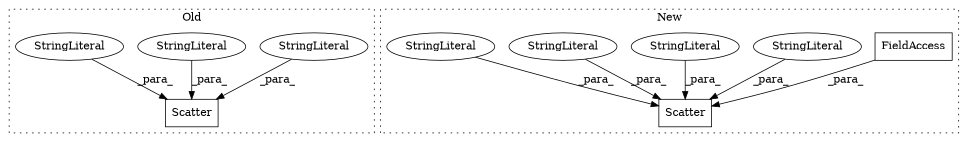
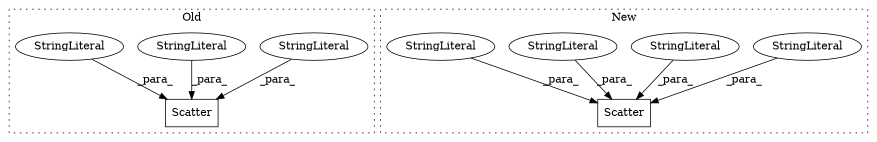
node "FieldAccess": removed
